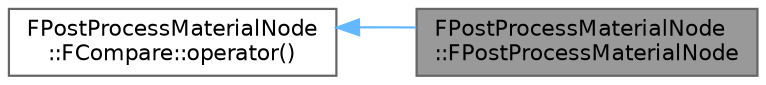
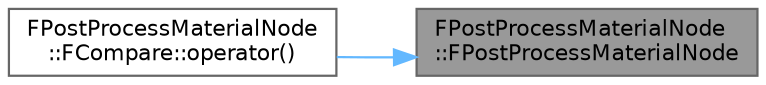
edge "FPostProcessMaterialNode ::FPostProcessMaterialNode" -> "FPostProcessMaterialNode ::FCompare::operator()": reversed
